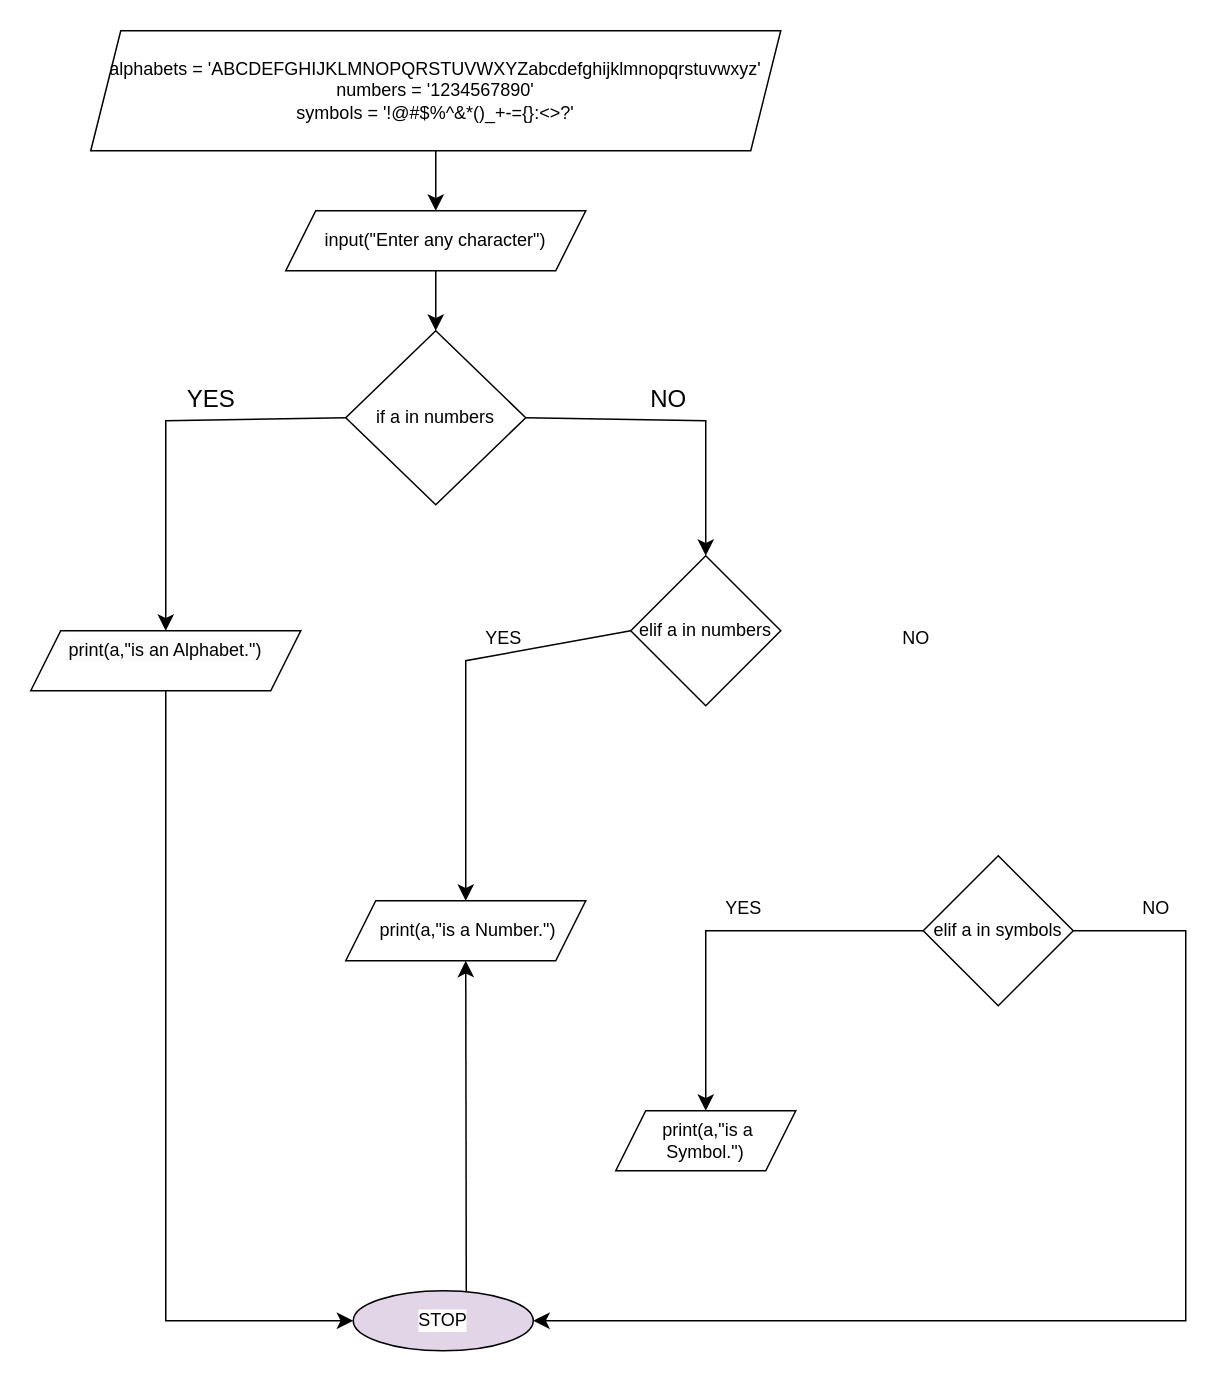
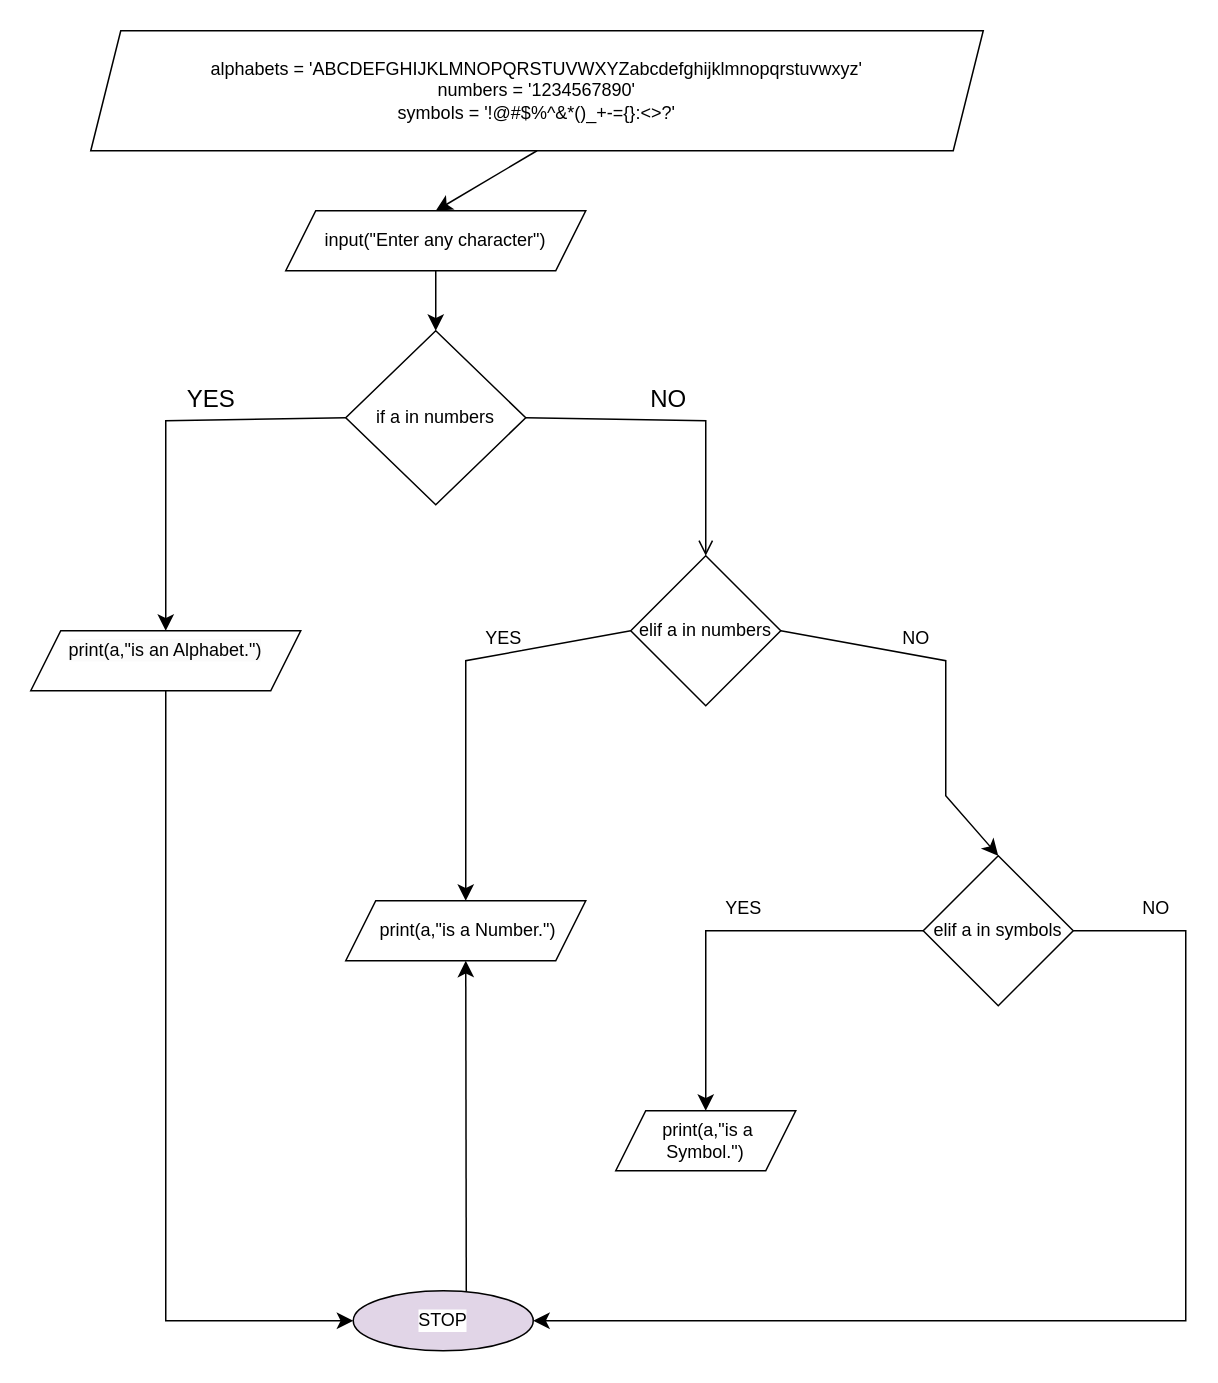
node "alphabets = 'ABCDEFGHIJKLMNOPQRSTUVWXYZabcdefghijklmnopqrstuvwxyz' numbers = '1234567890' symbols = '!@#$%^&*()_+-={}:<>?'": size 690x120 -> 893x120
edge "if a in numbers" -> "elif a in numbers": arrowhead classic -> open
edge "elif a in numbers" -> "elif a in symbols": added
